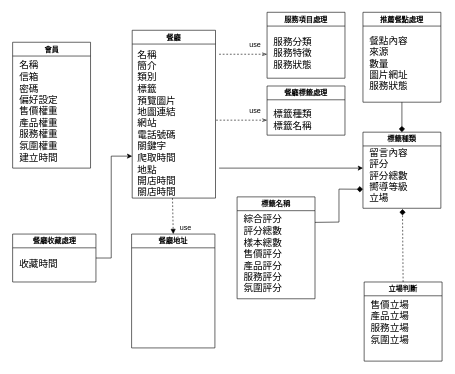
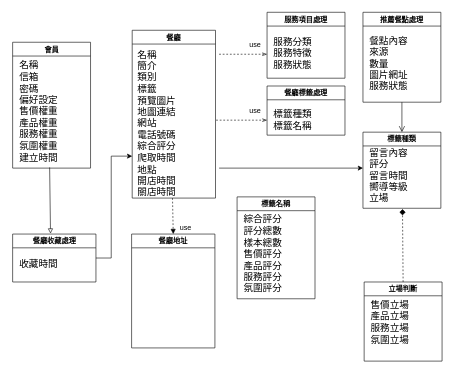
node "名稱 簡介 類別 標籤 預覽圖片 地圖連結 網站 電話號碼 關鍵字 爬取時間 地點 開店時間 關店時間": label "名稱 簡介 類別 標籤 預覽圖片 地圖連結 網站 電話號碼 關鍵字 爬取時間 地點 開店時間 關店時間" -> "名稱 簡介 類別 標籤 預覽圖片 地圖連結 網站 電話號碼 綜合評分 爬取時間 地點 開店時間 關店時間"
edge "推薦餐點處理" -> "標籤種類": arrowhead diamond -> open
node "留言內容 評分 評分總數 嚮導等級 立場": label "留言內容 評分 評分總數 嚮導等級 立場" -> "留言內容 評分 留言時間 嚮導等級 立場"
edge "標籤名稱" -> "標籤種類": removed
edge "名稱 信箱 密碼 偏好設定 售價權重 產品權重 服務權重 氛圍權重 建立時間" -> "餐廳收藏處理": added
